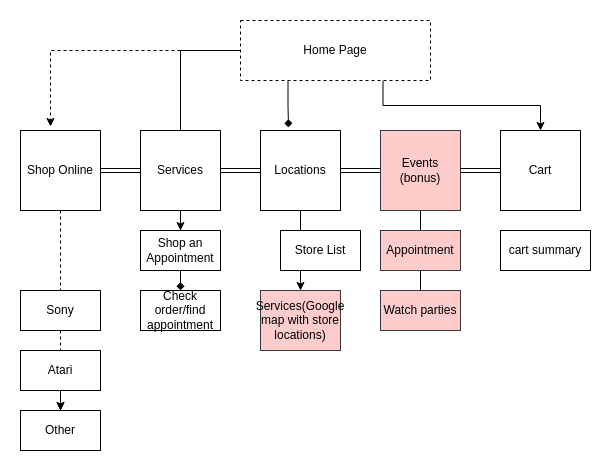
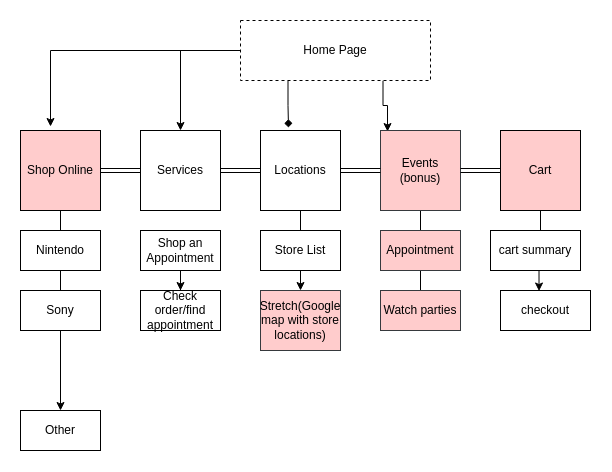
edge "Home Page" -> "Shop Online": style dashed -> solid
edge "Home Page" -> "Cart": now "Home Page" -> "Events (bonus)"
edge "Home Page" -- "Services": arrowhead none -> classic
node "Shop Online": fillcolor #ffffff -> #ffcccc
node "Cart": fillcolor #ffffff -> #ffcccc
edge "Cart" -> "checkout": added
edge "Services" -> "Shop an Appointment": removed
edge "Shop Online" -> "Other": style dashed -> solid
node "Nintendo": added
node "Store List": moved (321, 251) -> (301, 251)
node "cart summary": moved (546, 251) -> (536, 251)
edge "Shop an Appointment" -> "Check order/find appointment": arrowhead diamond -> classic
node "checkout": added
node "Services(Google map with store locations)": label "Services(Google map with store locations)" -> "Stretch(Google map with store locations)"
node "Atari": removed
edge "Atari" -> "Other": removed
